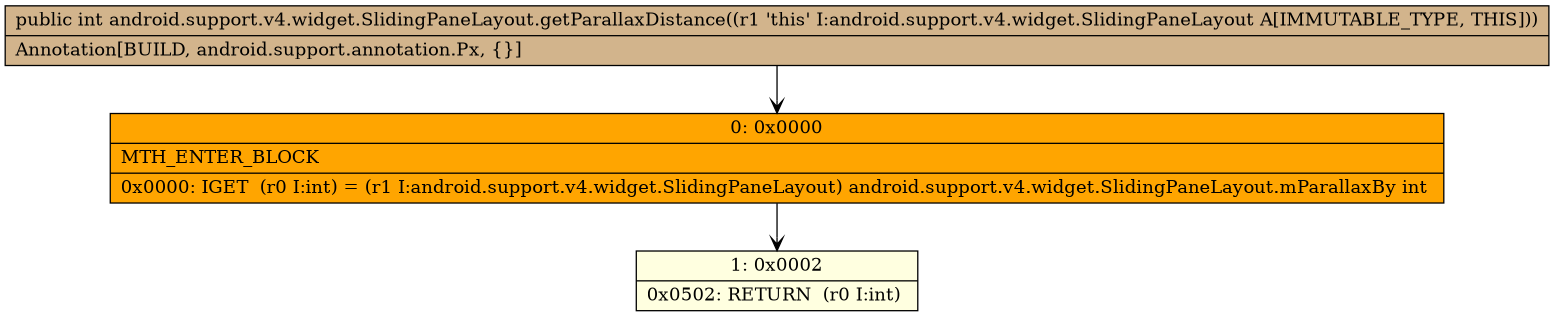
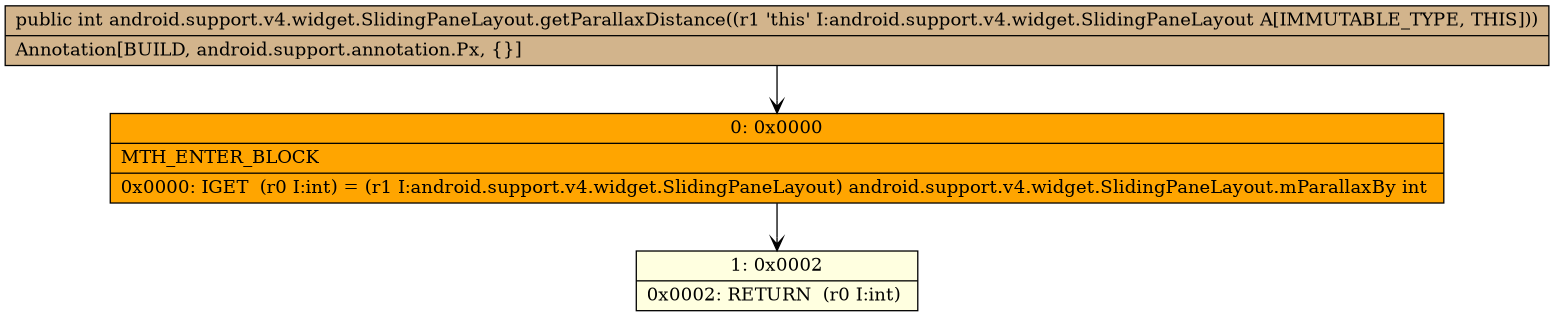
node "1: 0x0002": text "0x0502: RETURN  (r0 I:int)" -> "0x0002: RETURN  (r0 I:int)"
